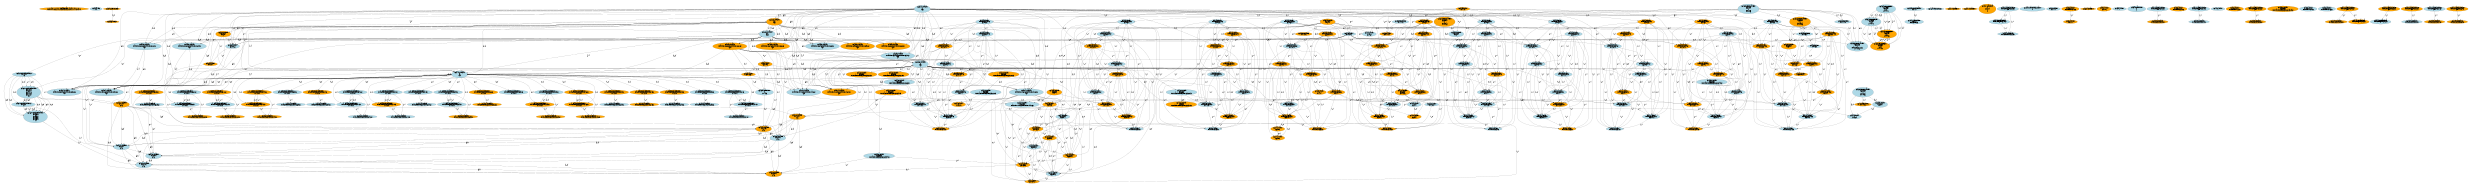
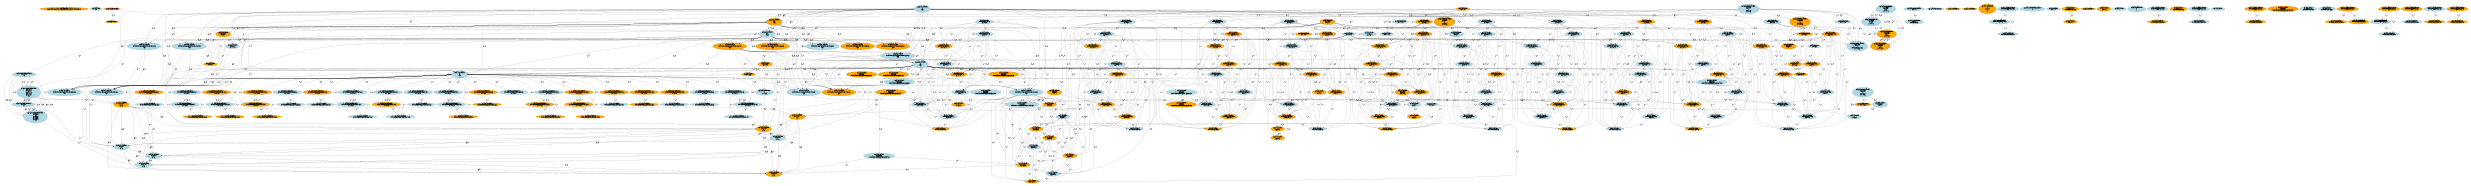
node "268452834.lstrcpyW 268510272 retval_lstrlenW_41873_32": removed
edge "268465424.VirtualAlloc 0 128 12288 4" -> "268464439.lstrcatW retval_lstrlenW_32835_32 3221762048": removed, label "(0-->2)"
node "268466320.lstrlenW 3221771788": fillcolor orange -> lightblue
node "268464433.lstrcatW retval_lstrlenW_32837_32 268500944": fillcolor orange -> lightblue
node "268465239.RegCloseKey 3221796364": fillcolor lightblue -> orange
node "268454790.CloseHandle retval_CreateThread_33063_32": added
edge "268464882.lstrlenW 3221762048" -> "268466397.lstrcatW 3221766144 3221771788": now "268465239.RegCloseKey 3221771788" -> "268466397.lstrcatW 3221766144 3221771788"
edge "268464425.lstrcatW retval_lstrlenW_32880_32 268497860" -> "268464692.lstrcatW retval_lstrlenW_32880_32 268497764": now "268464425.lstrcatW retval_lstrlenW_32880_32 268497860" -> "268464433.lstrcatW 3221798912 268500944"
node "268464447.lstrcatW retval_lstrlenW_32909_32 268500948": fillcolor orange -> lightblue
edge "268464439.lstrcatW retval_lstrlenW_32967_32 3221762048" -> "268464706.lstrcatW 0 3221803008": now "268464439.lstrcatW retval_lstrlenW_32967_32 3221762048" -> "268464692.lstrcatW retval_lstrlenW_32967_32 268497764"
edge "268464433.lstrcatW retval_lstrlenW_32880_32 268500944" -> "268464700.lstrcatW 3221798912 268500944": now "268464447.lstrcatW retval_lstrlenW_32880_32 268500948" -> "268464700.lstrcatW 3221798912 268500944"
node "268464700.lstrcatW retval_lstrlenW_33445_32 268500944": fillcolor orange -> lightblue
edge "268464692.lstrcatW retval_lstrlenW_32837_32 268497764" -> "268464714.lstrcatW retval_lstrlenW_32837_32 268500948": added, label "(1-->1)"
edge "268464726.VirtualFree 3221778432 0 32768" -> "268467629.VirtualFree 3221762048 0 32768": removed, label "(3-->3)"
node "268464767.lstrlenW retval_lstrlenW_32862_32": fillcolor lightblue -> orange
node "268464767.lstrlenW retval_lstrlenW_32866_32": fillcolor orange -> lightblue
